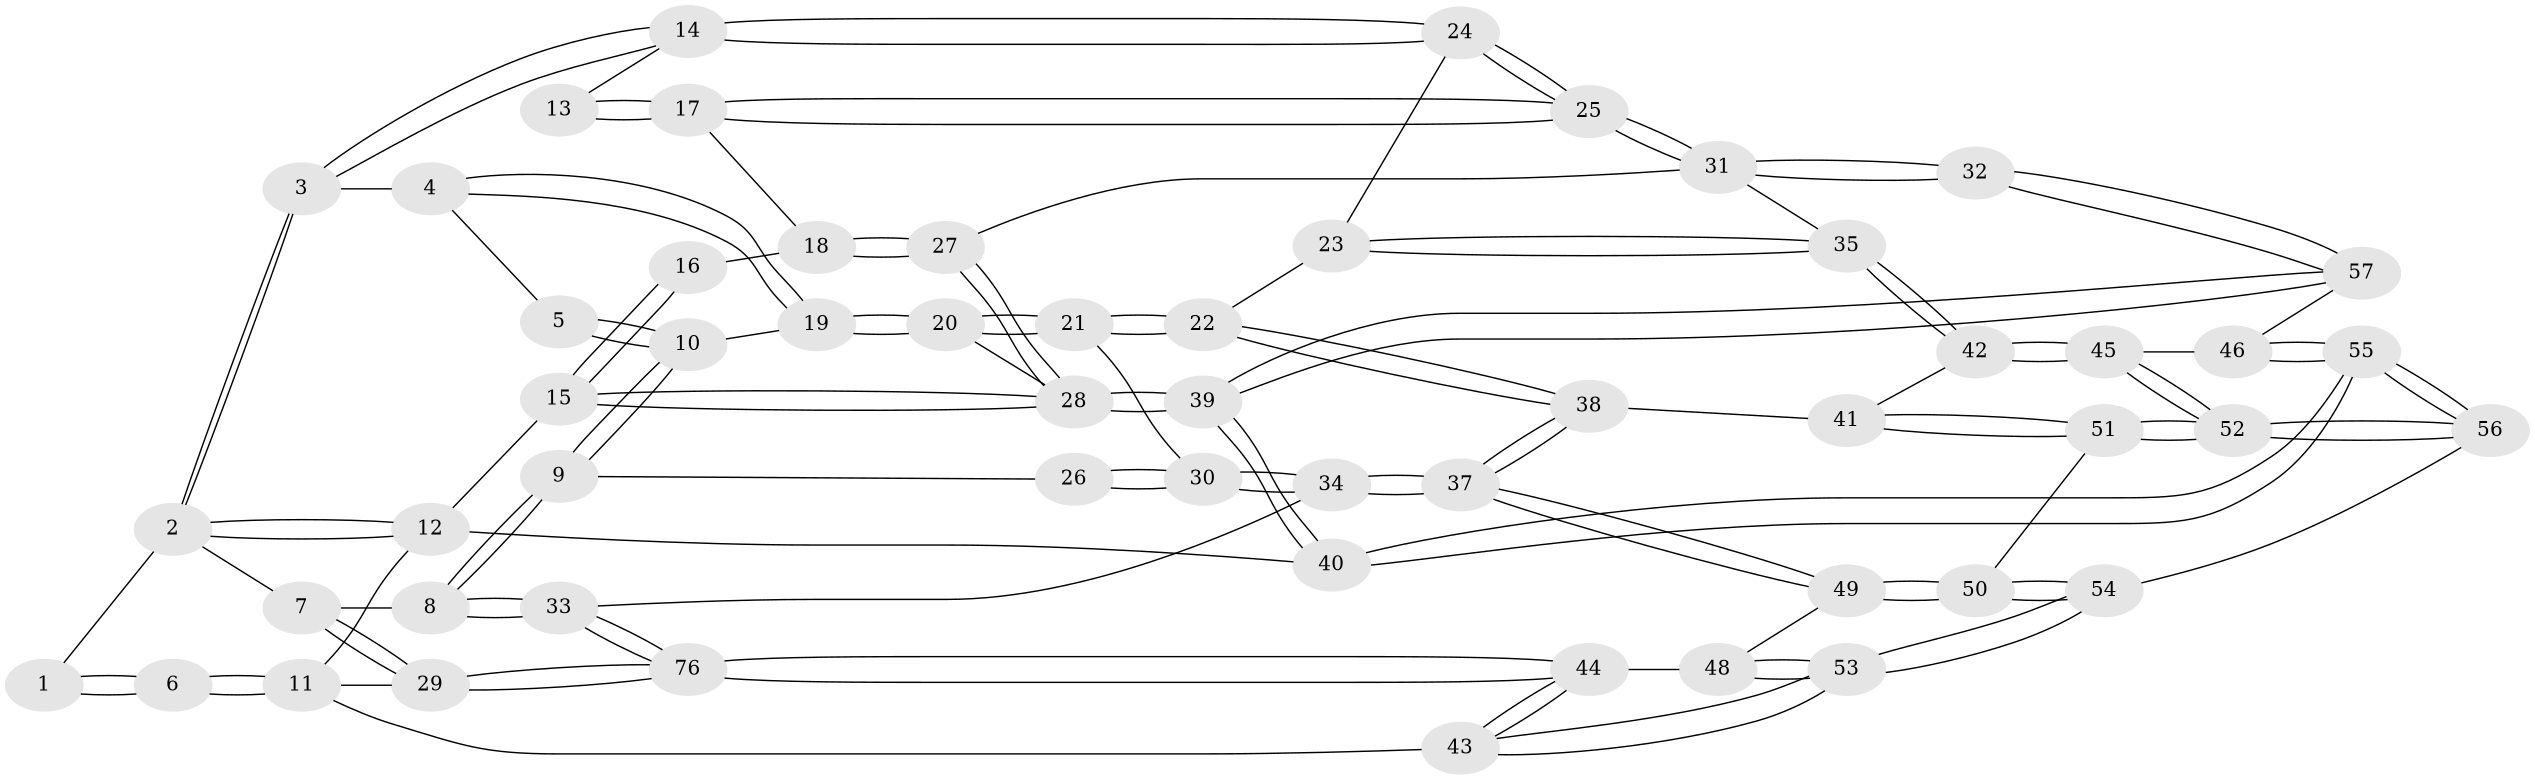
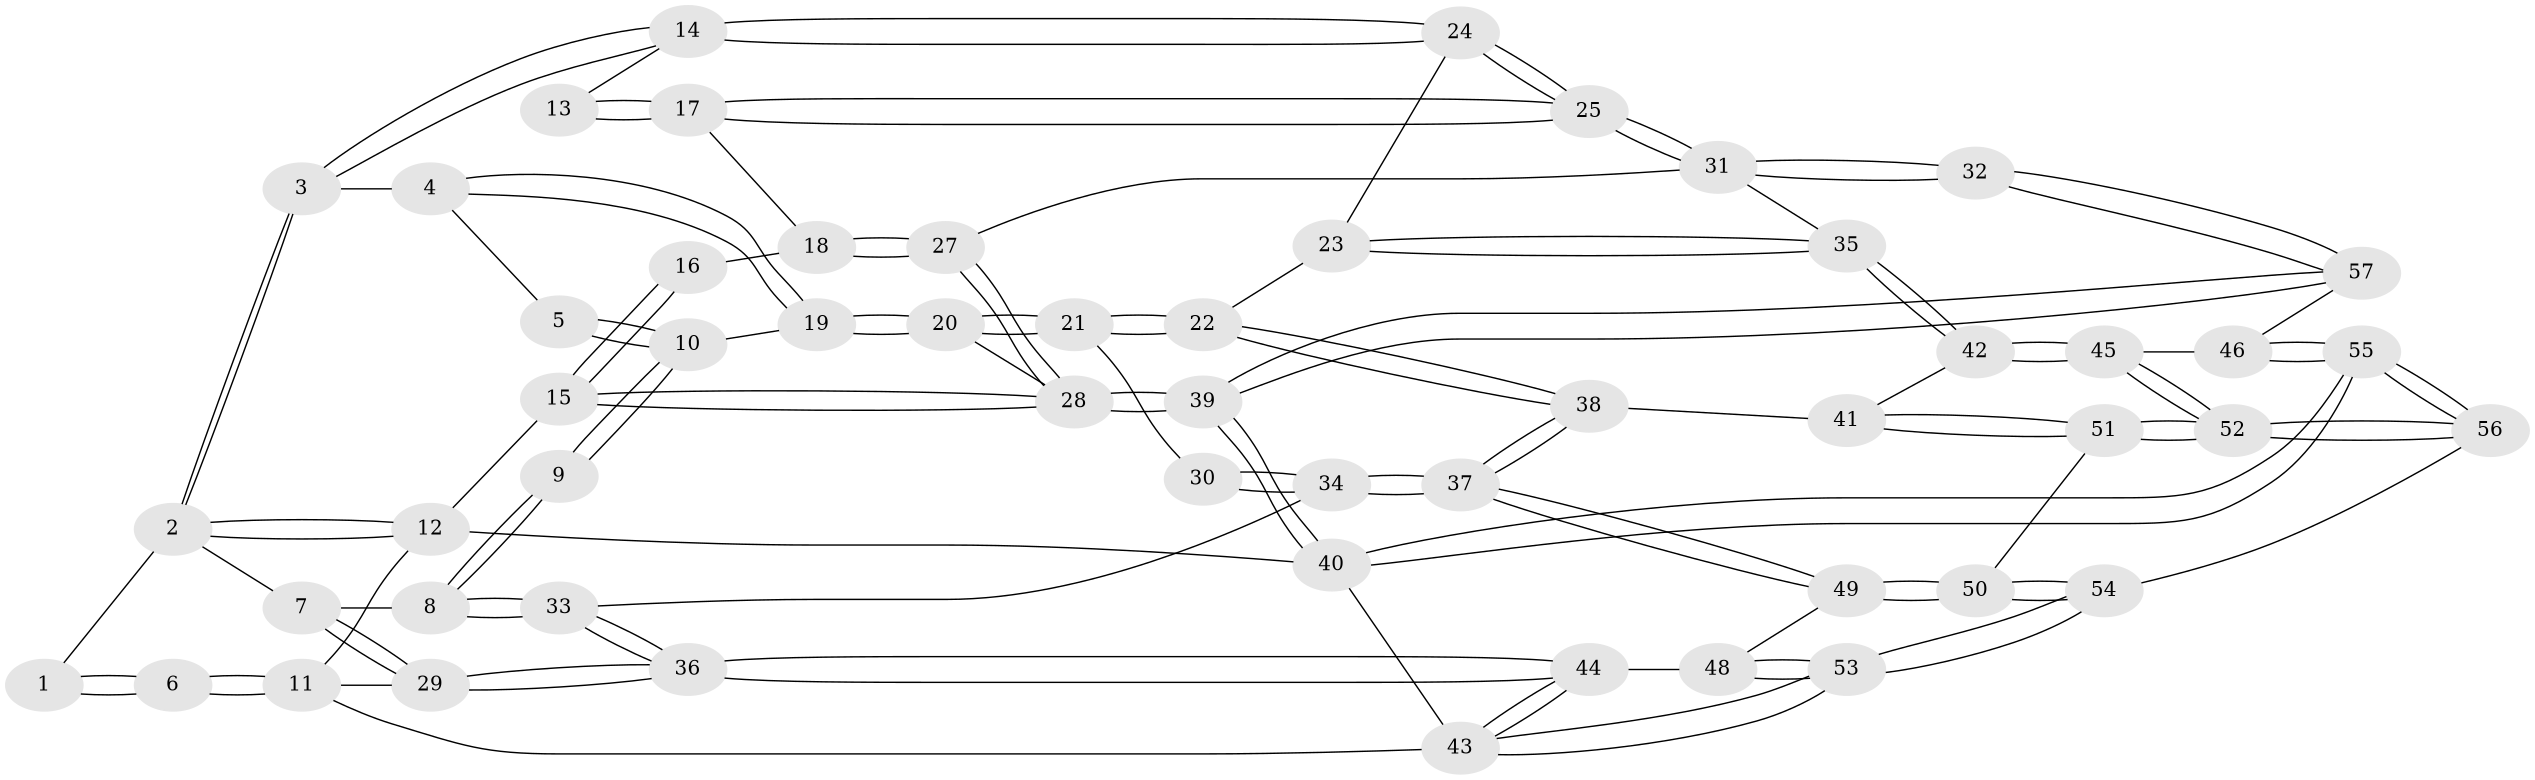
node "26": removed
edge "40" -- "43": added
node "76": label "76" -> "36"
